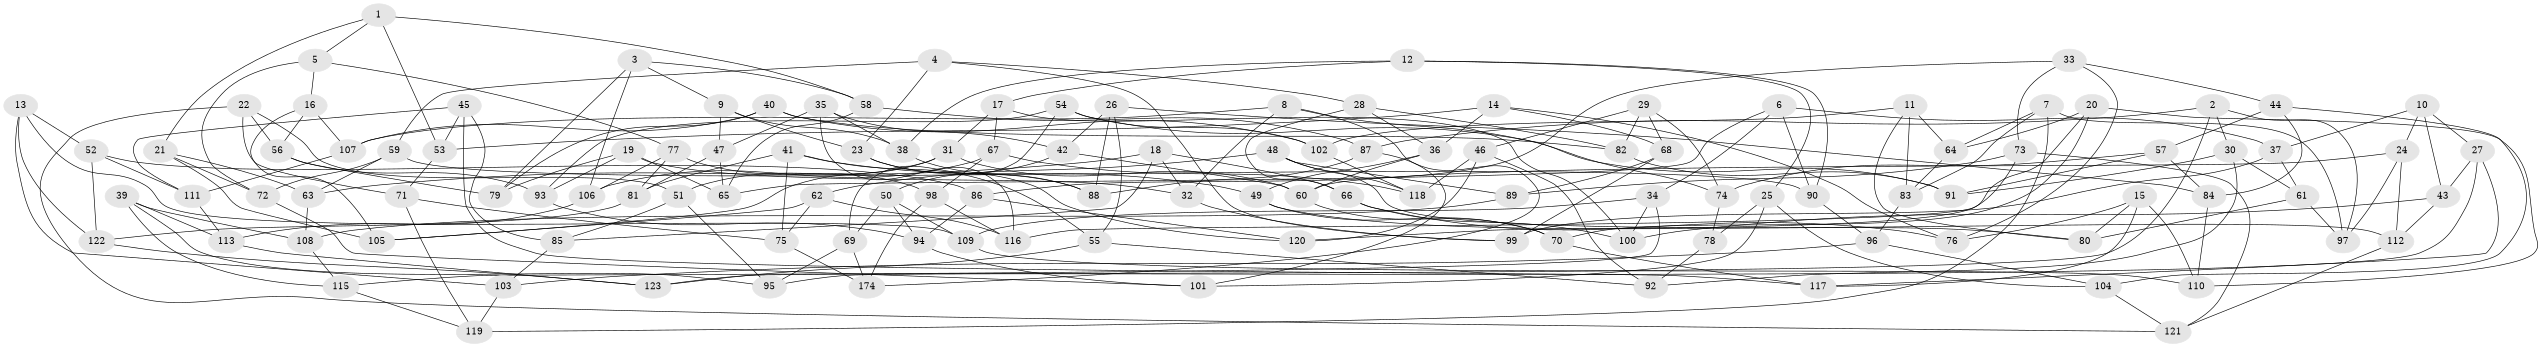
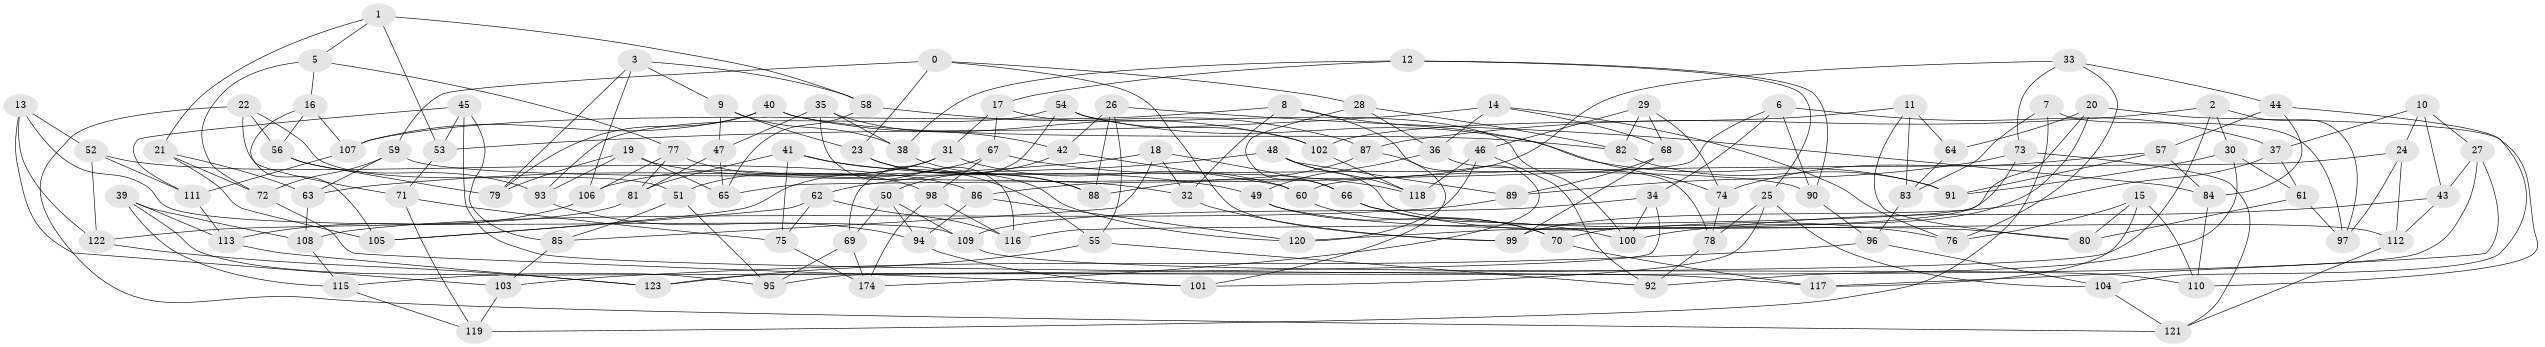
node "4": label "4" -> "0"
edge "7" -- "64": removed
edge "36" -- "60": now "36" -- "78"
